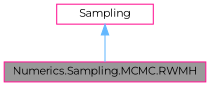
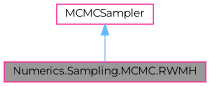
node "Sampling": label "Sampling" -> "MCMCSampler"
